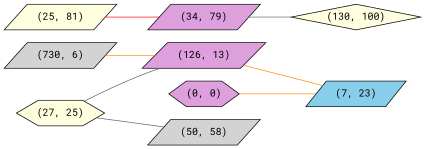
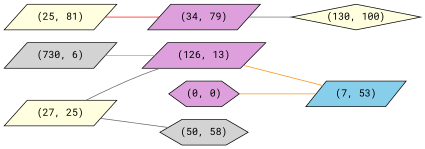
node "(7, 23)": label "(7, 23)" -> "(7, 53)"
node "(27, 25)": shape hexagon -> parallelogram
node "(50, 58)": shape parallelogram -> hexagon
